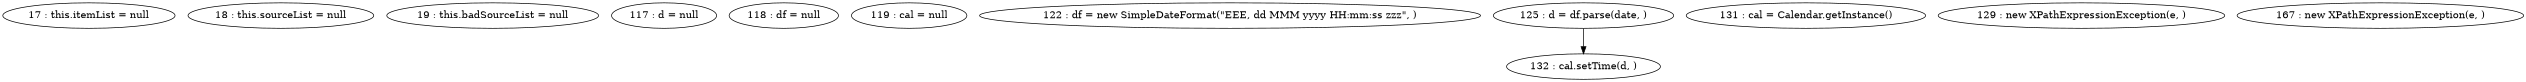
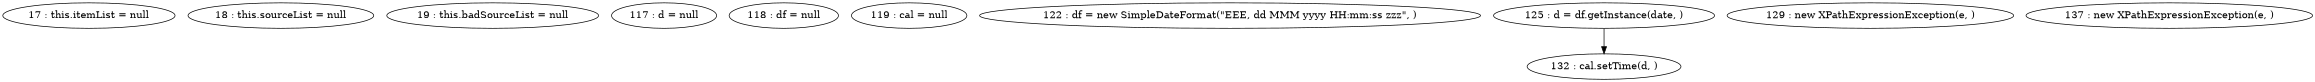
node "125 : d = df.parse(date, )": label "125 : d = df.parse(date, )" -> "125 : d = df.getInstance(date, )"
node "131 : cal = Calendar.getInstance()": removed
node "167 : new XPathExpressionException(e, )": label "167 : new XPathExpressionException(e, )" -> "137 : new XPathExpressionException(e, )"
